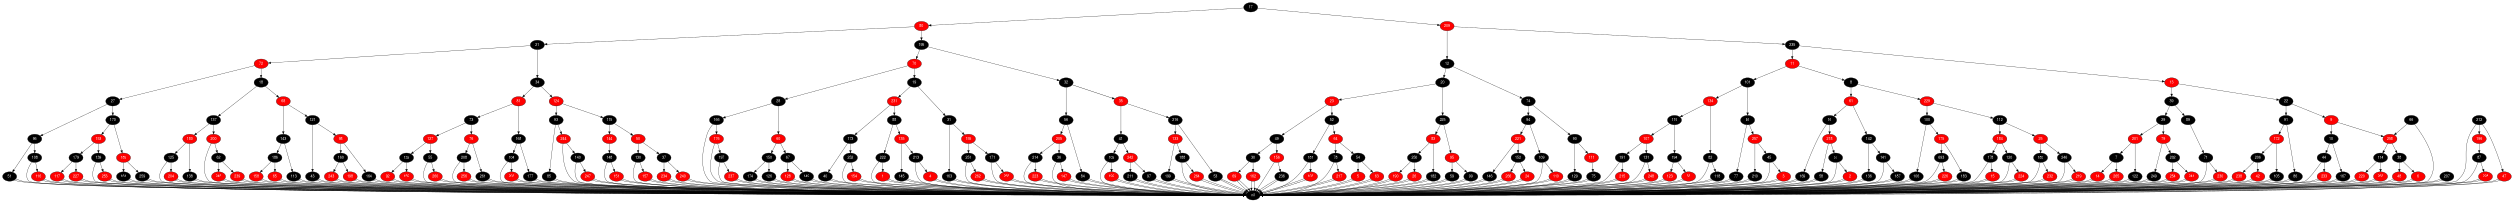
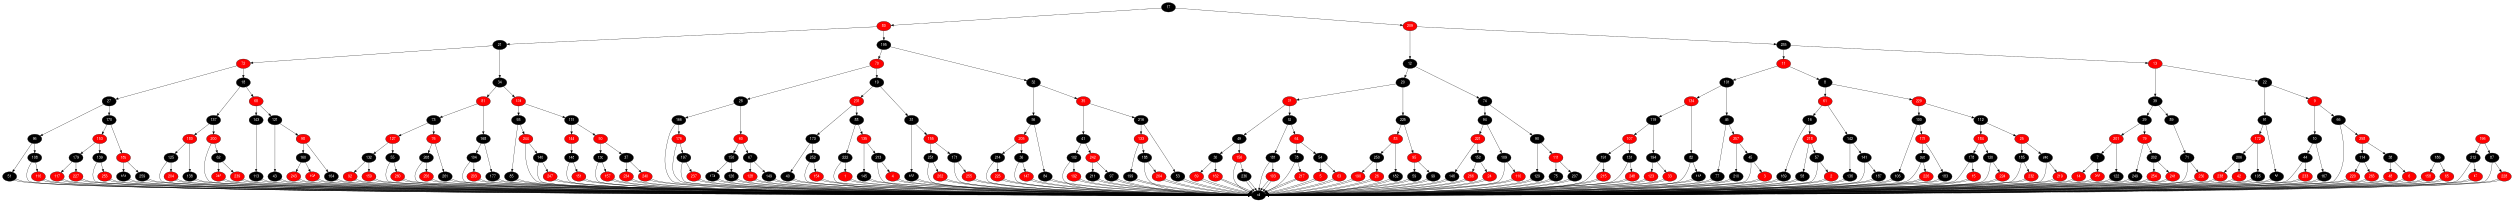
edge "212" -> "196": reversed
edge "9" -> "258": now "9" -> "66"
edge "143" -> "186": removed
edge "111" -> "207": added
